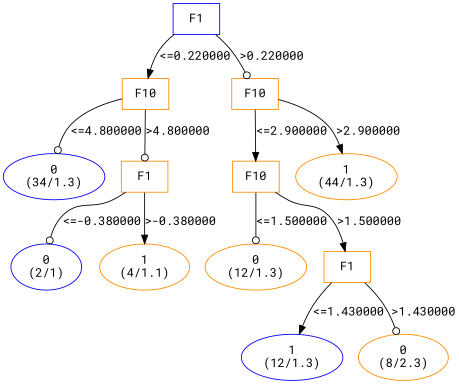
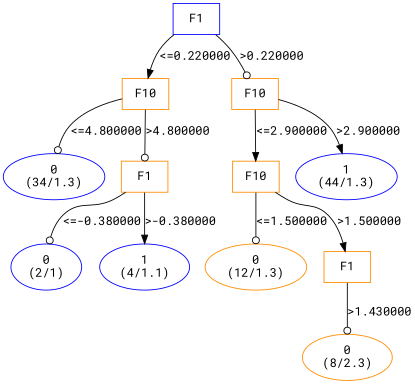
node "1 (44/1.3)": color darkorange -> blue
node "1 (4/1.1)": color darkorange -> blue
node "1 (12/1.3)": removed
